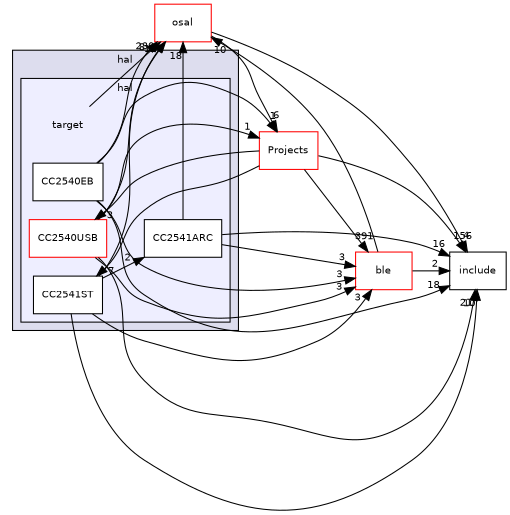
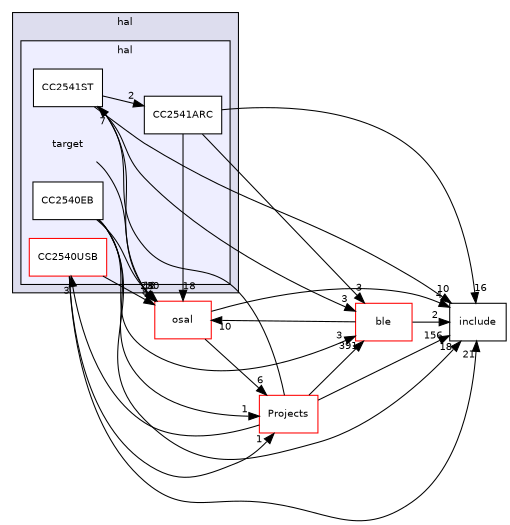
edge "CC2540USB" -> "ble": removed
